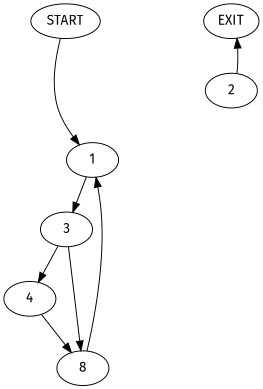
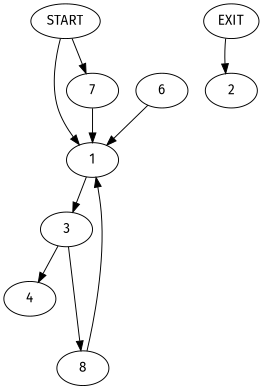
edge "2" -> "EXIT": reversed
node "7": added
node "6": added
edge "4" -> "8": removed
